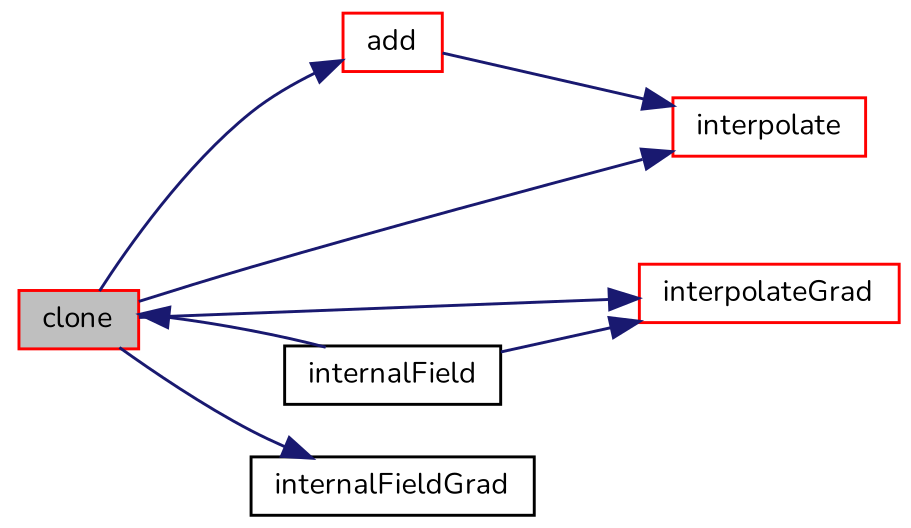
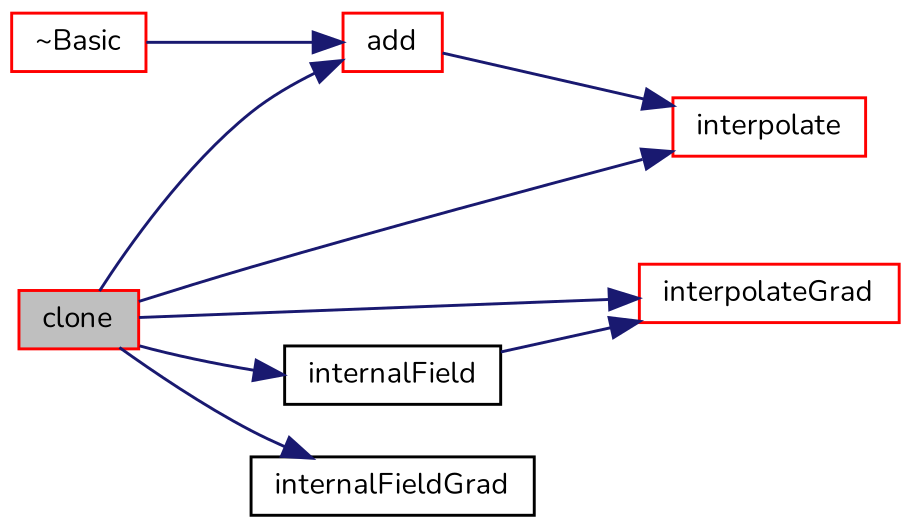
node "~Basic": added
edge "internalField" -> "clone": reversed
